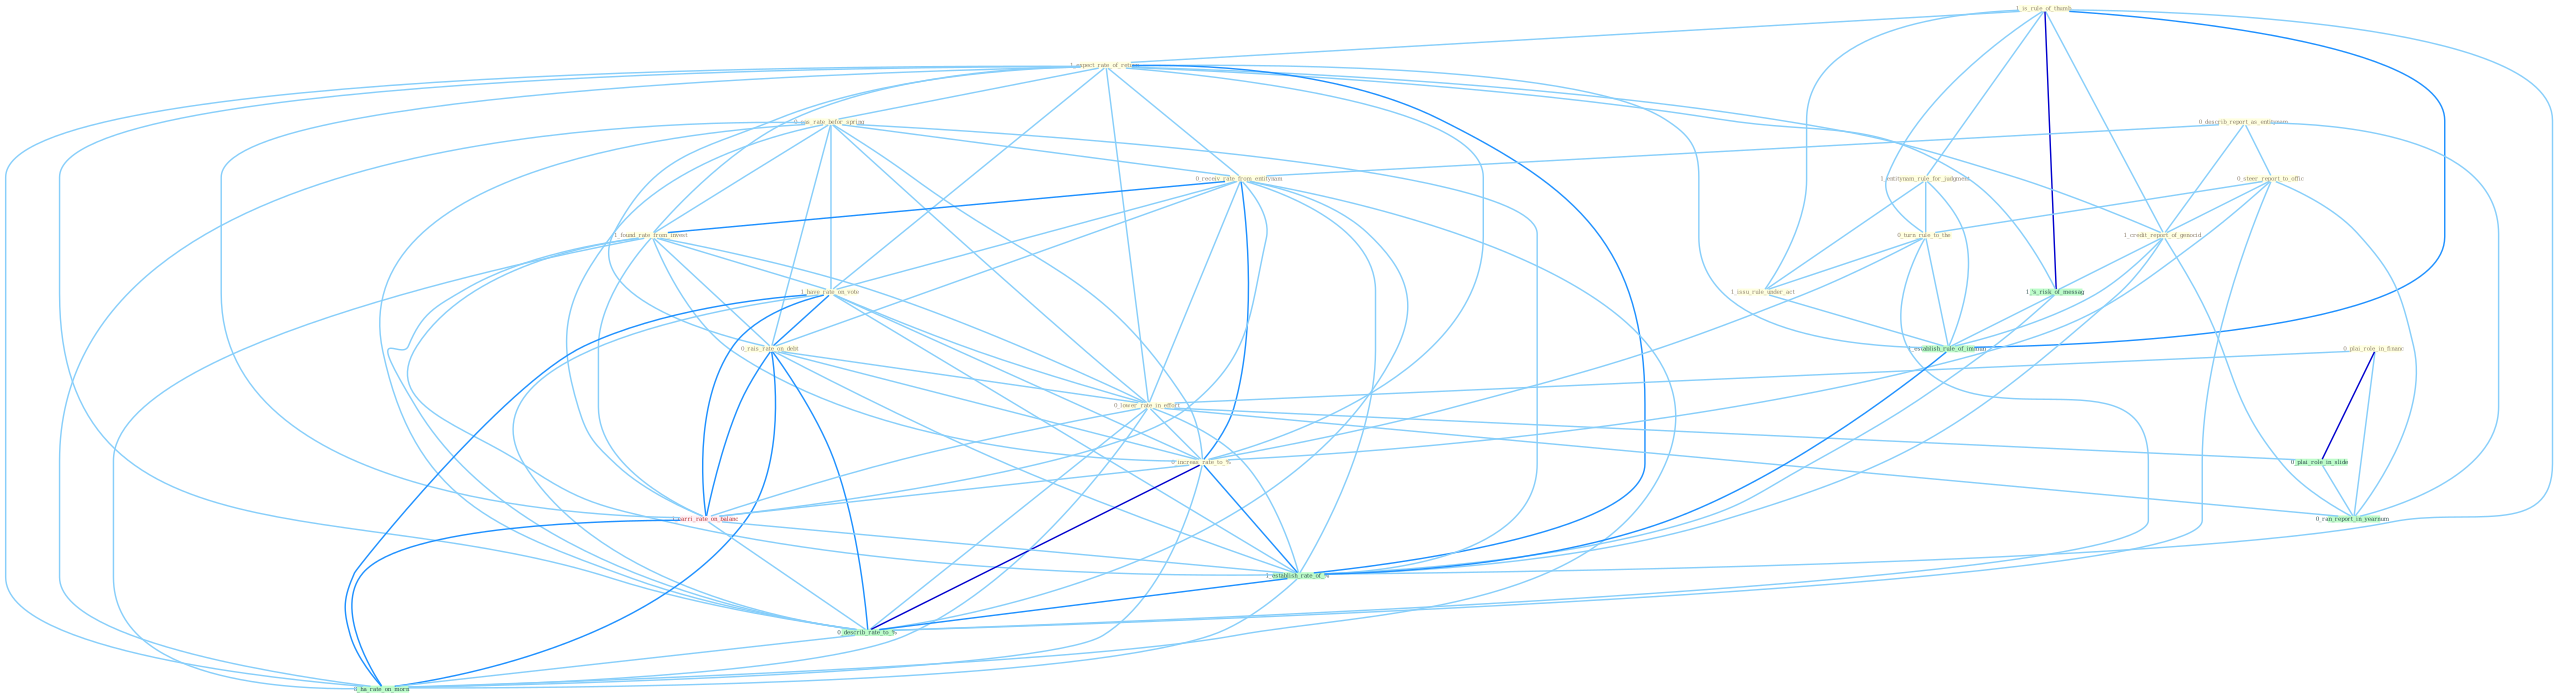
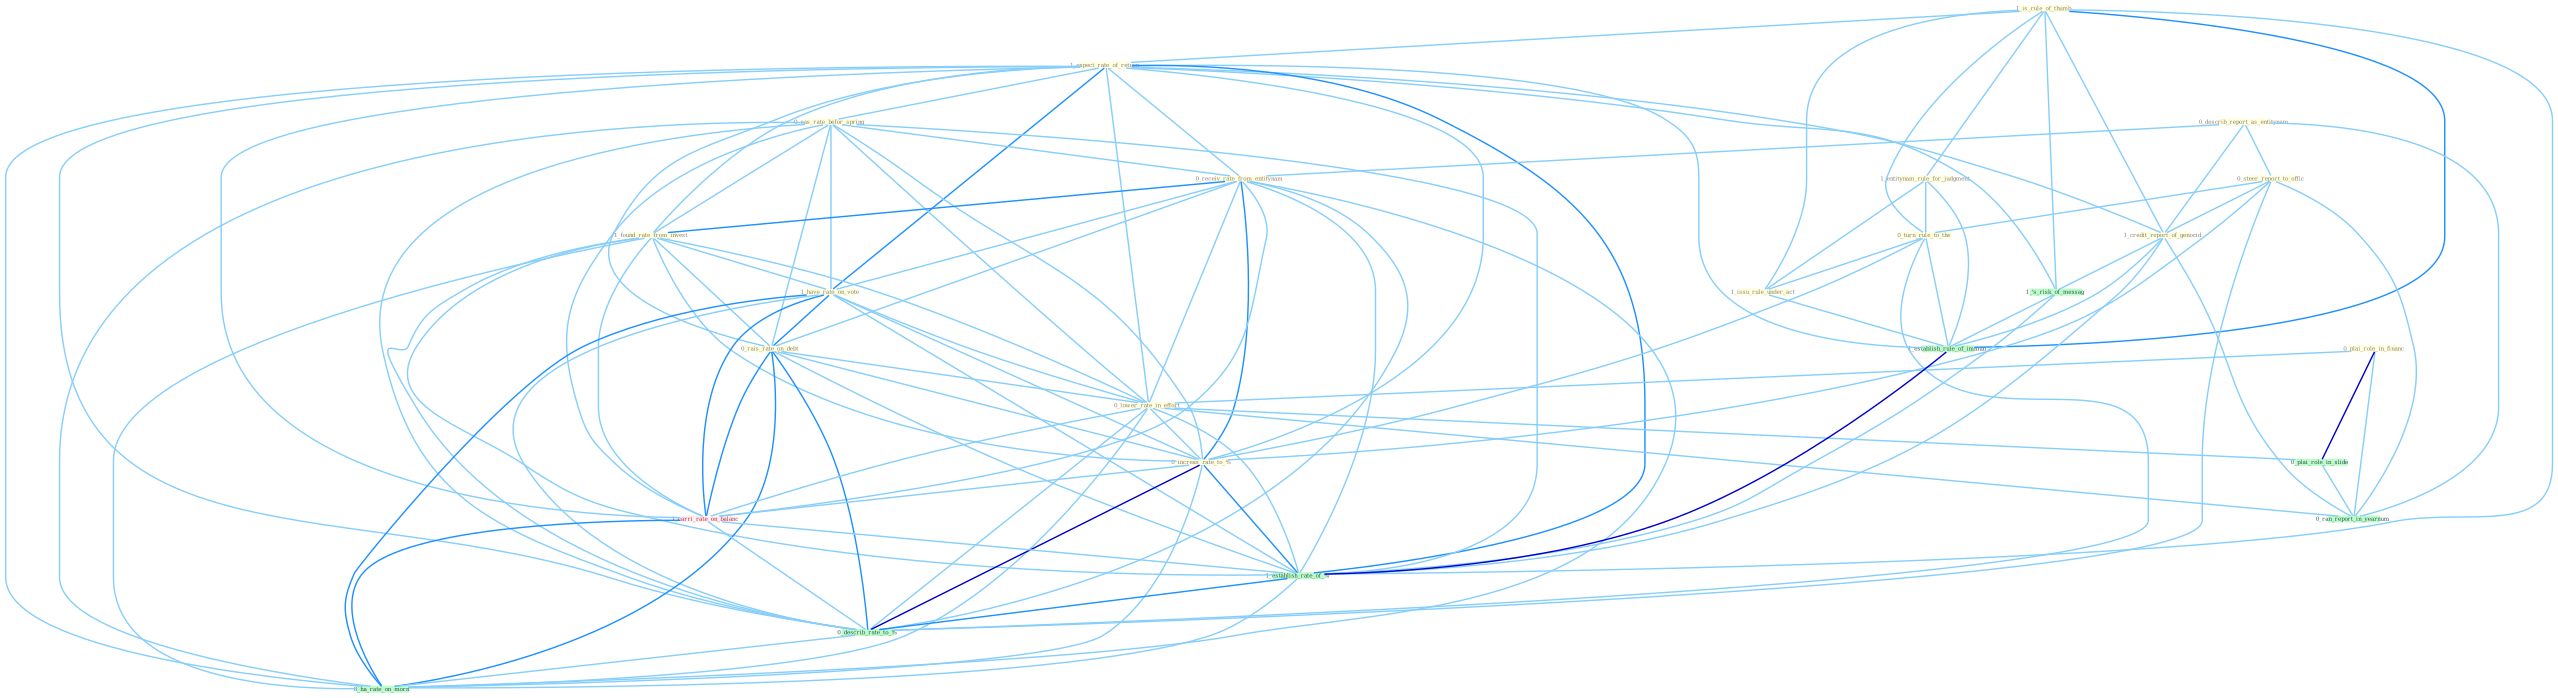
edge "1_is_rule_of_thumb" -- "1_'s_risk_of_messag": color #0000cd -> #87cefa
edge "1_expect_rate_of_return" -- "1_have_rate_on_vote": color #87cefa -> #1e90ff
edge "1_establish_rule_of_immun" -- "1_establish_rate_of_%": color #1e90ff -> #0000cd
